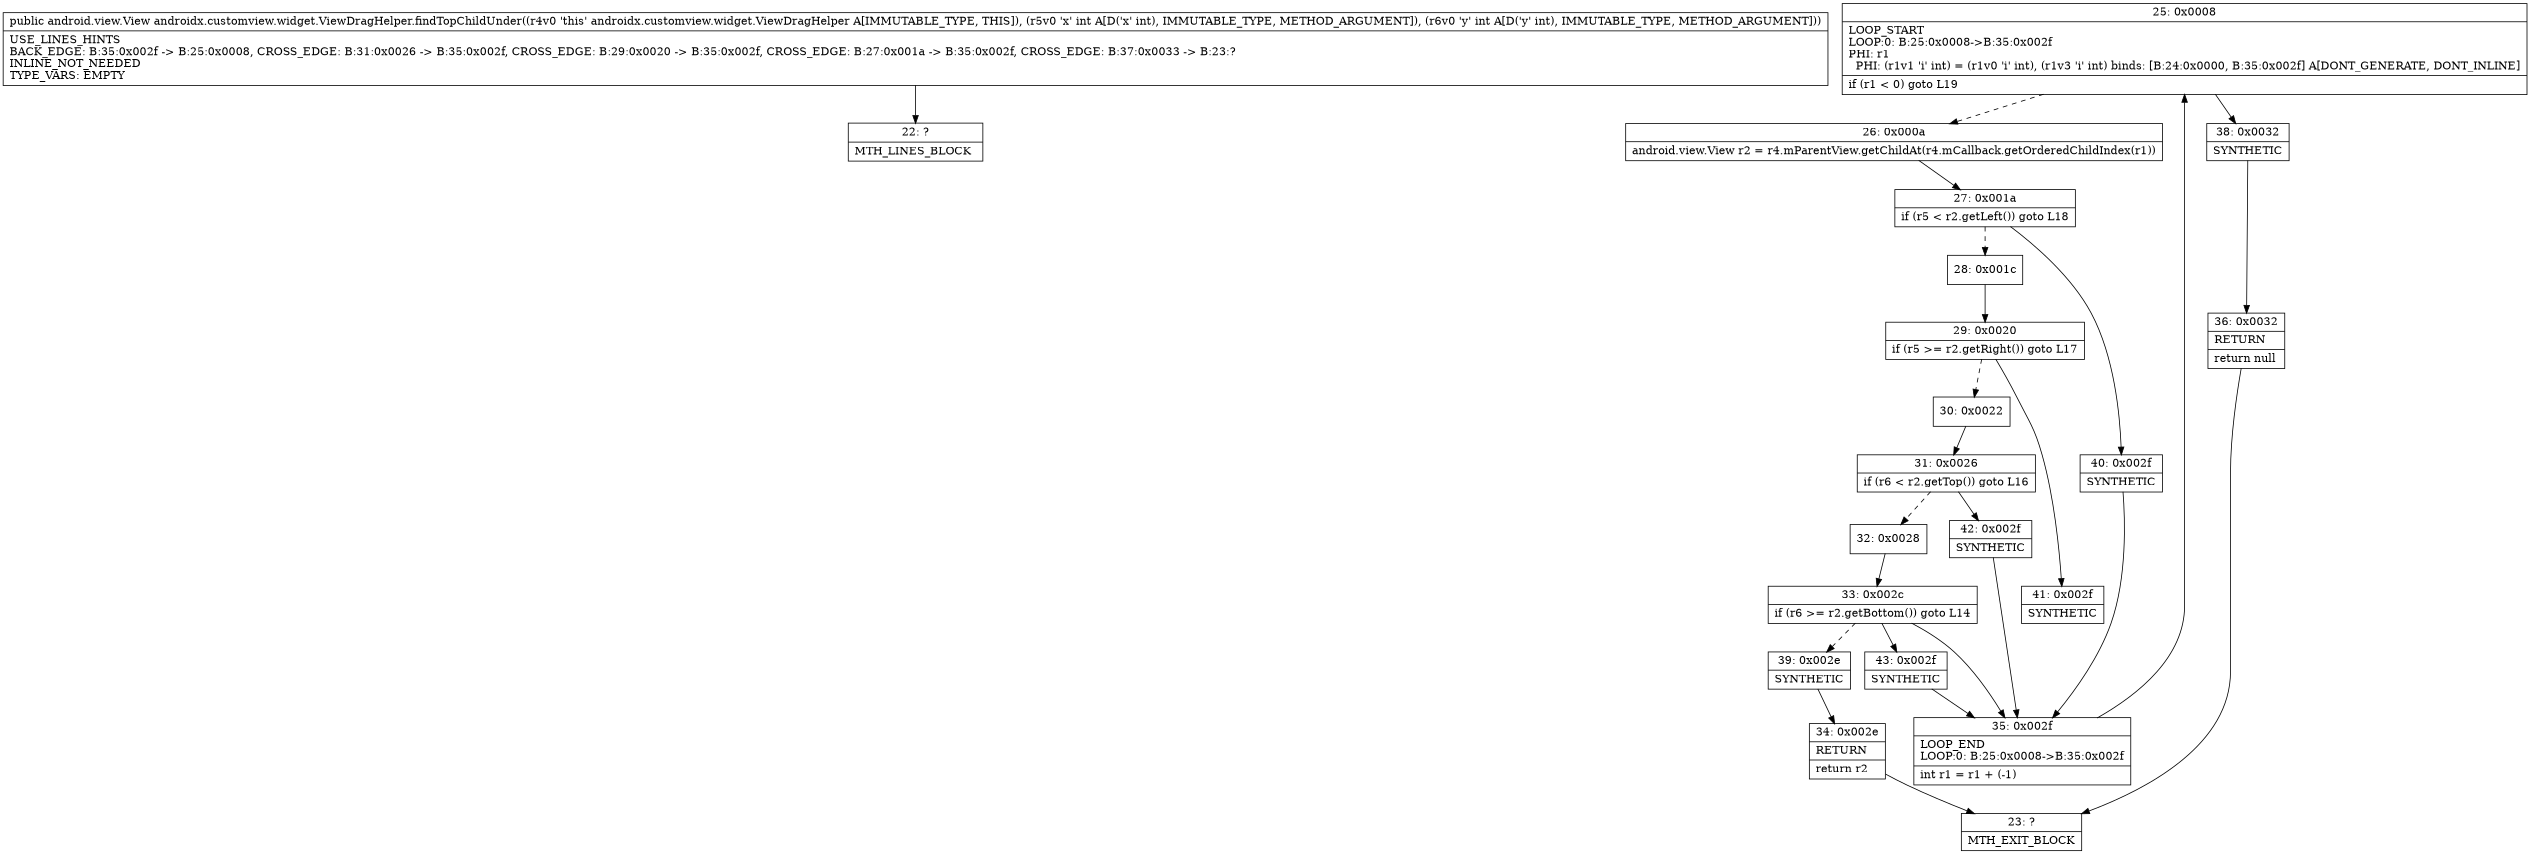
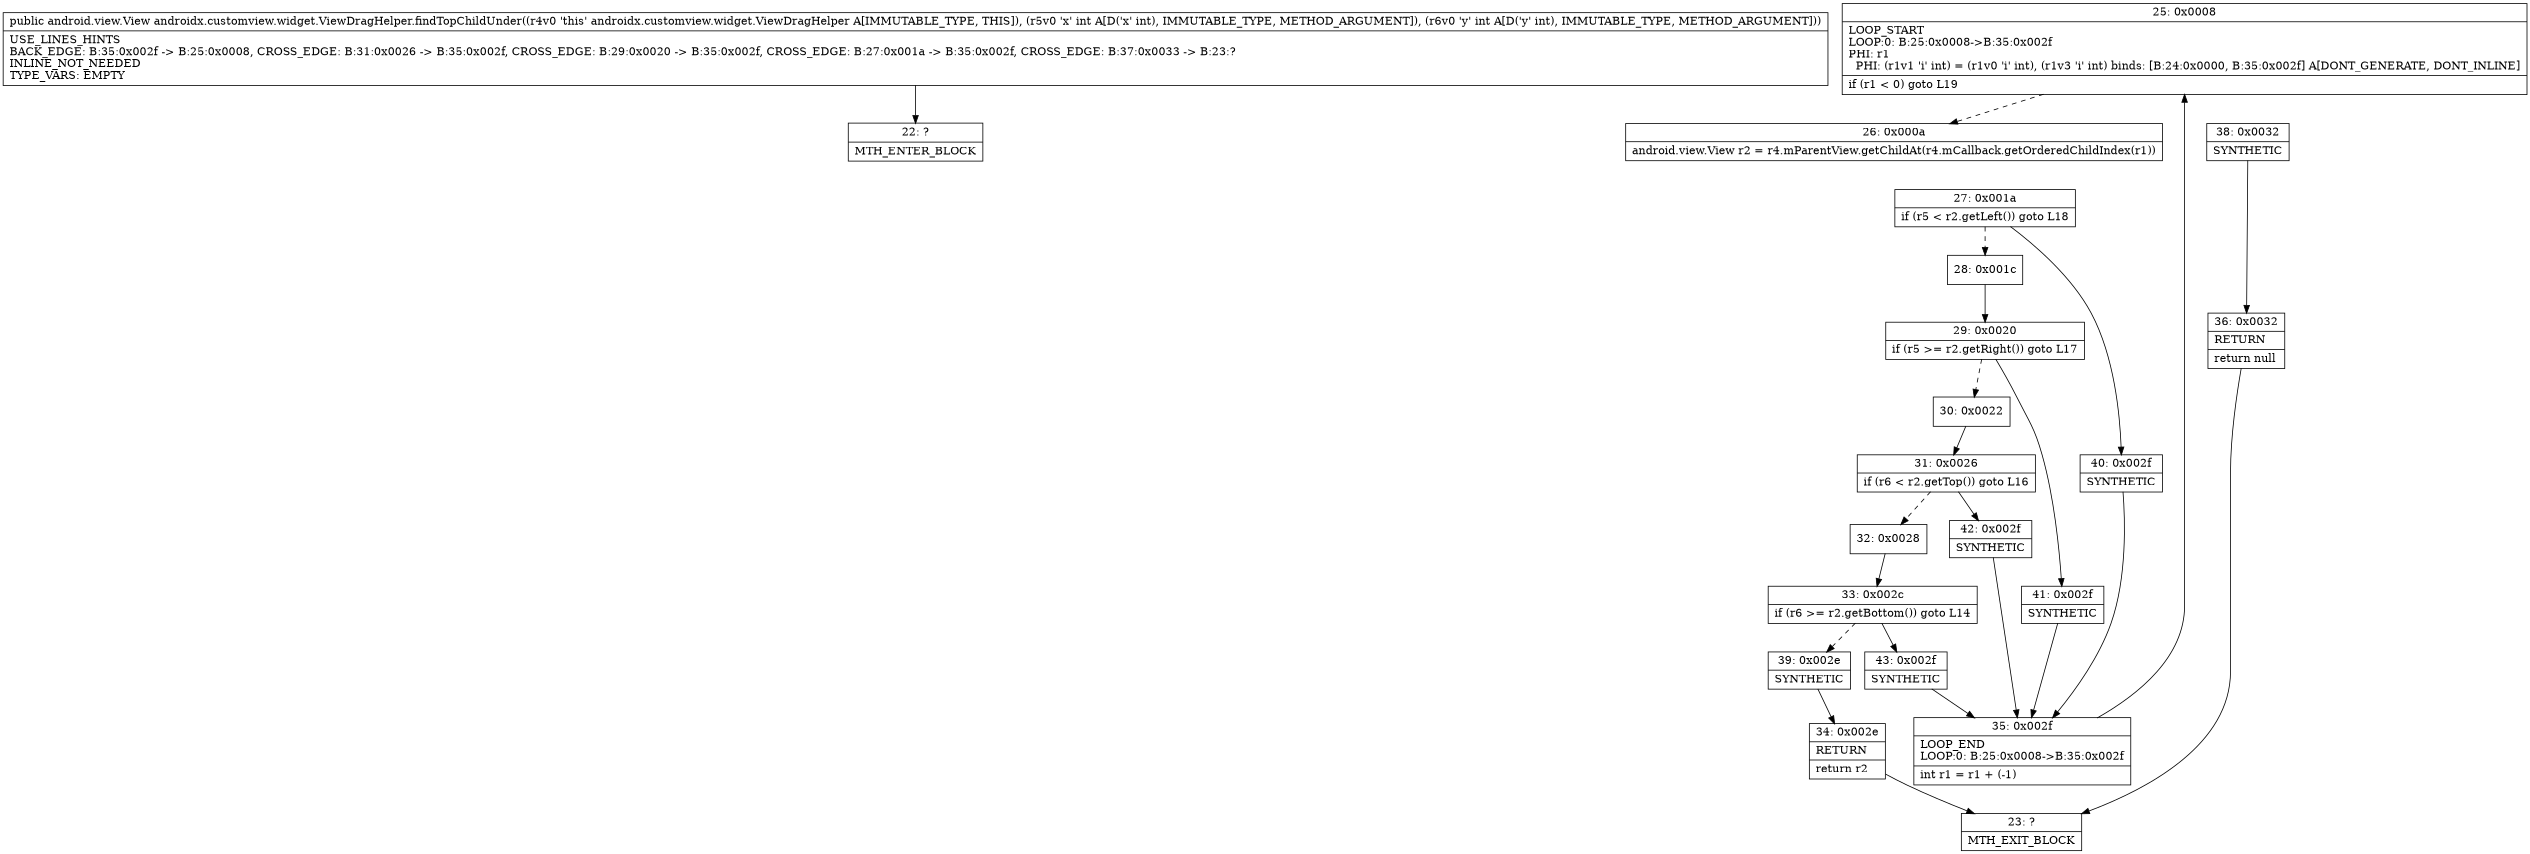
edge "25: 0x0008" -> "38: 0x0032": removed
node "22: ?": text "MTH_LINES_BLOCK" -> "MTH_ENTER_BLOCK"
edge "26: 0x000a" -> "27: 0x001a": removed
edge "33: 0x002c" -> "35: 0x002f": now "41: 0x002f" -> "35: 0x002f"
